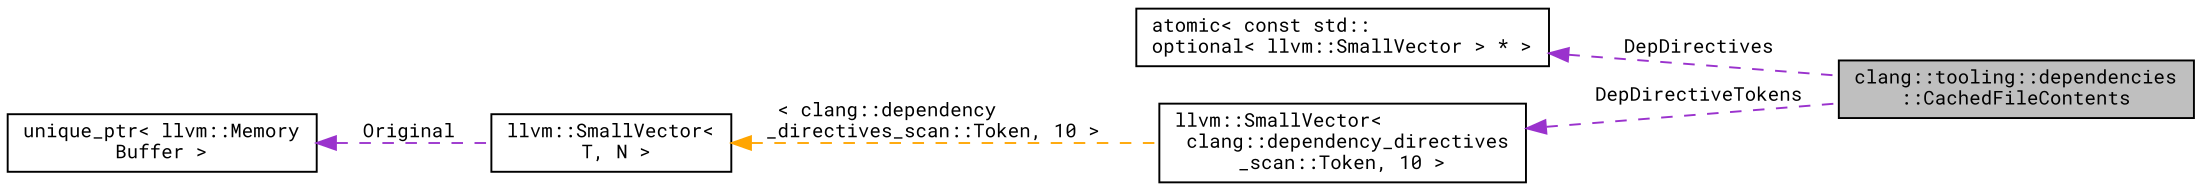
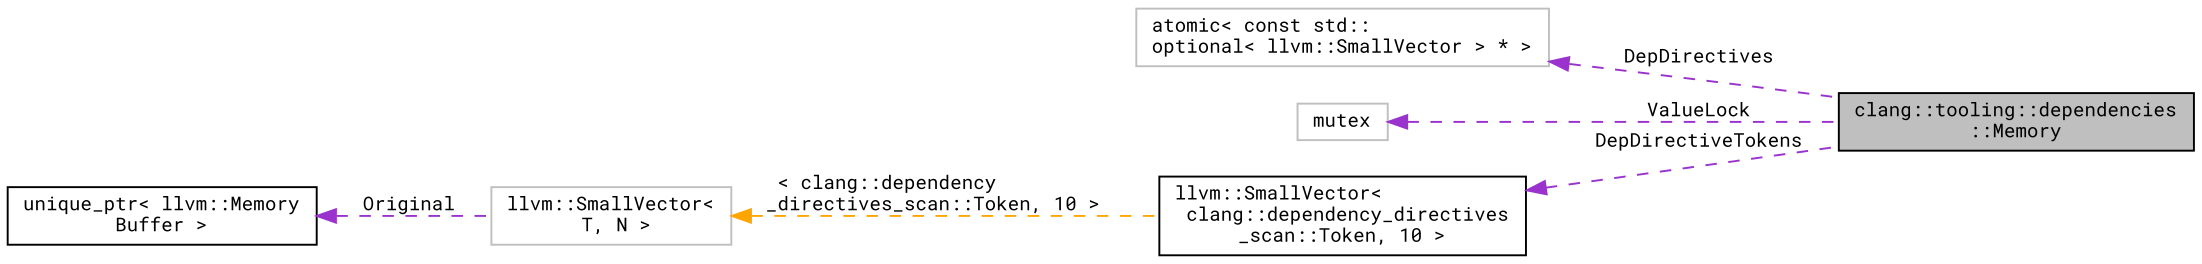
node "atomic< const std:: optional< llvm::SmallVector > * >": color black -> grey75
node "clang::tooling::dependencies ::CachedFileContents": label "clang::tooling::dependencies ::CachedFileContents" -> "clang::tooling::dependencies ::Memory"
node "mutex": added
node "llvm::SmallVector< T, N >": color black -> grey75
